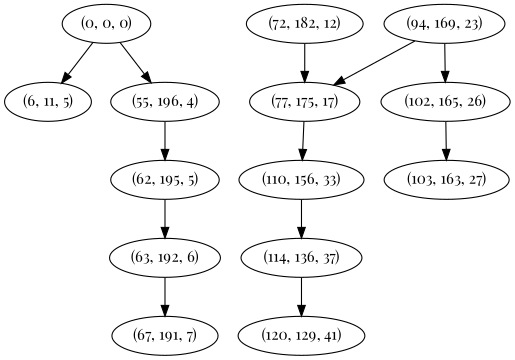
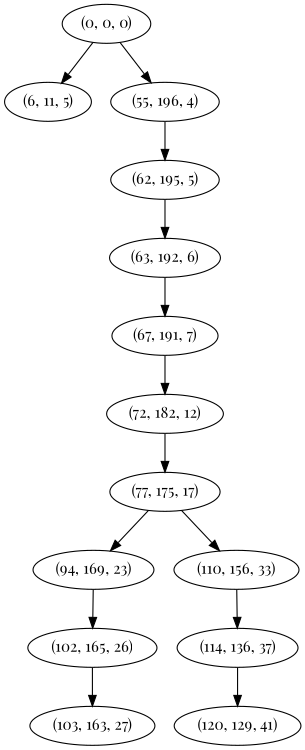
edge "(94, 169, 23)" -> "(77, 175, 17)": reversed
edge "(67, 191, 7)" -> "(72, 182, 12)": added
